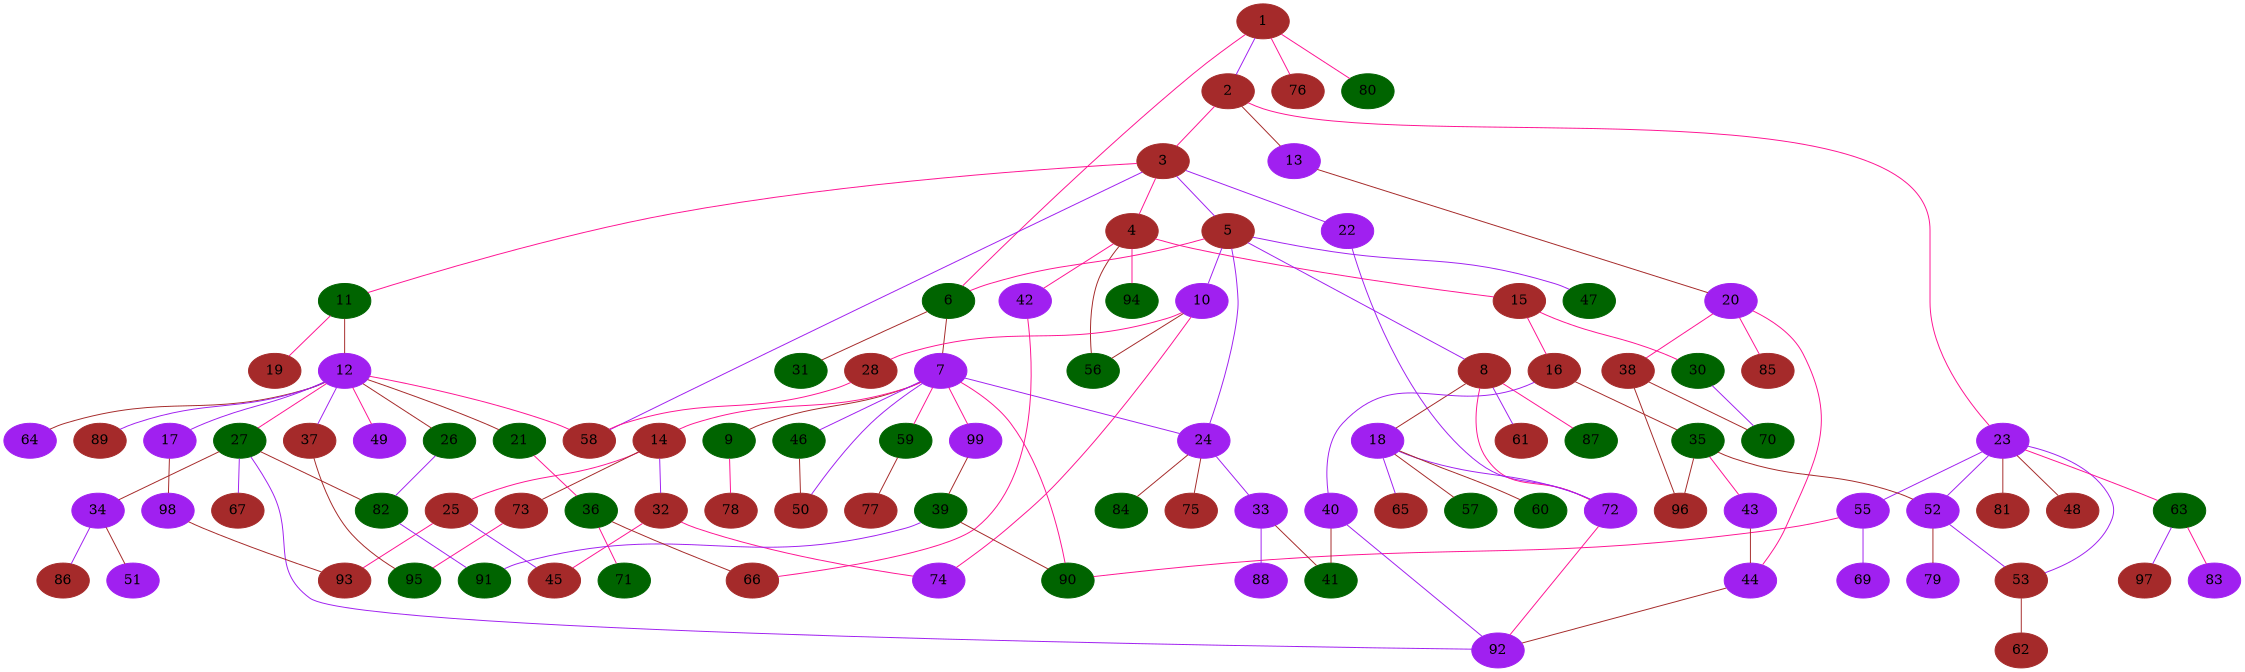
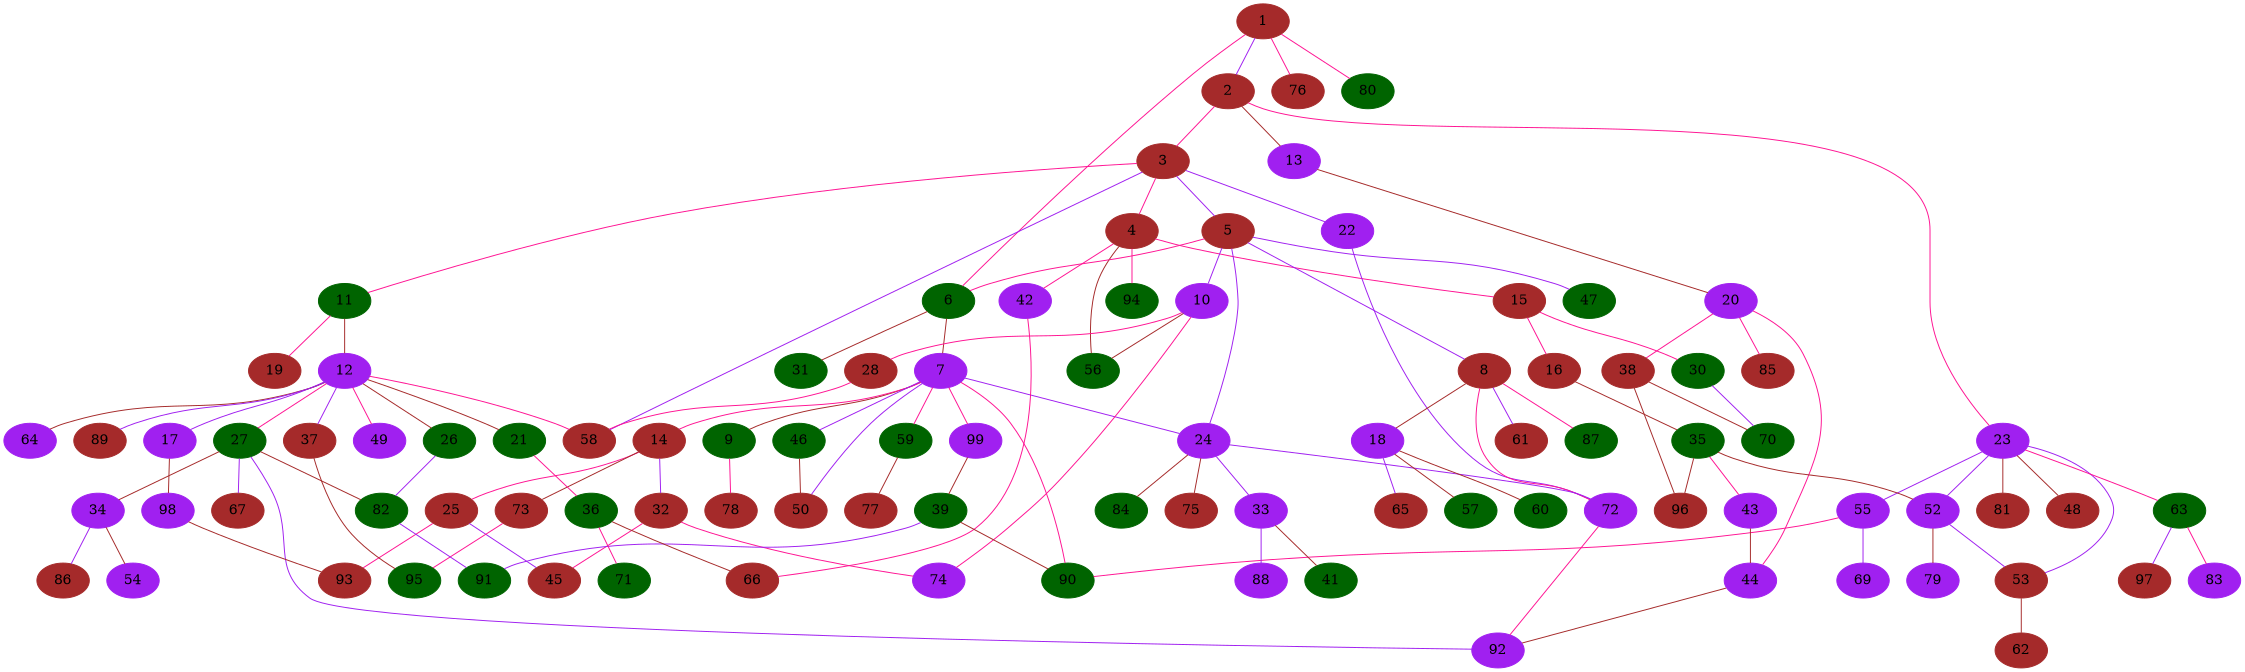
edge "18" -- "72": now "24" -- "72"
node "40": removed
node "51": label "51" -> "54"
